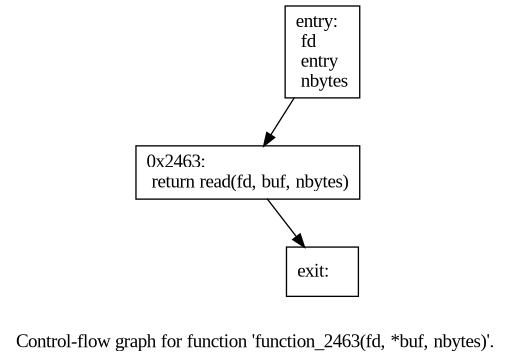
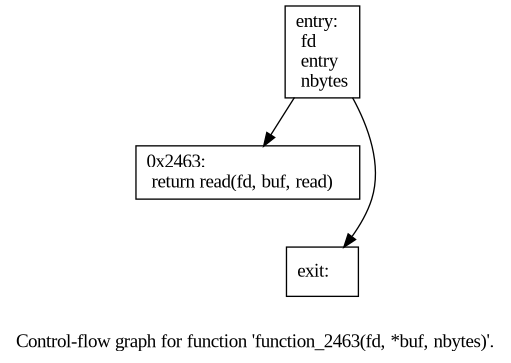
node "0x2463:": text "return read(fd, buf, nbytes)" -> "return read(fd, buf, read)"
edge "0x2463:" -> "exit:": now "entry:" -> "exit:"
